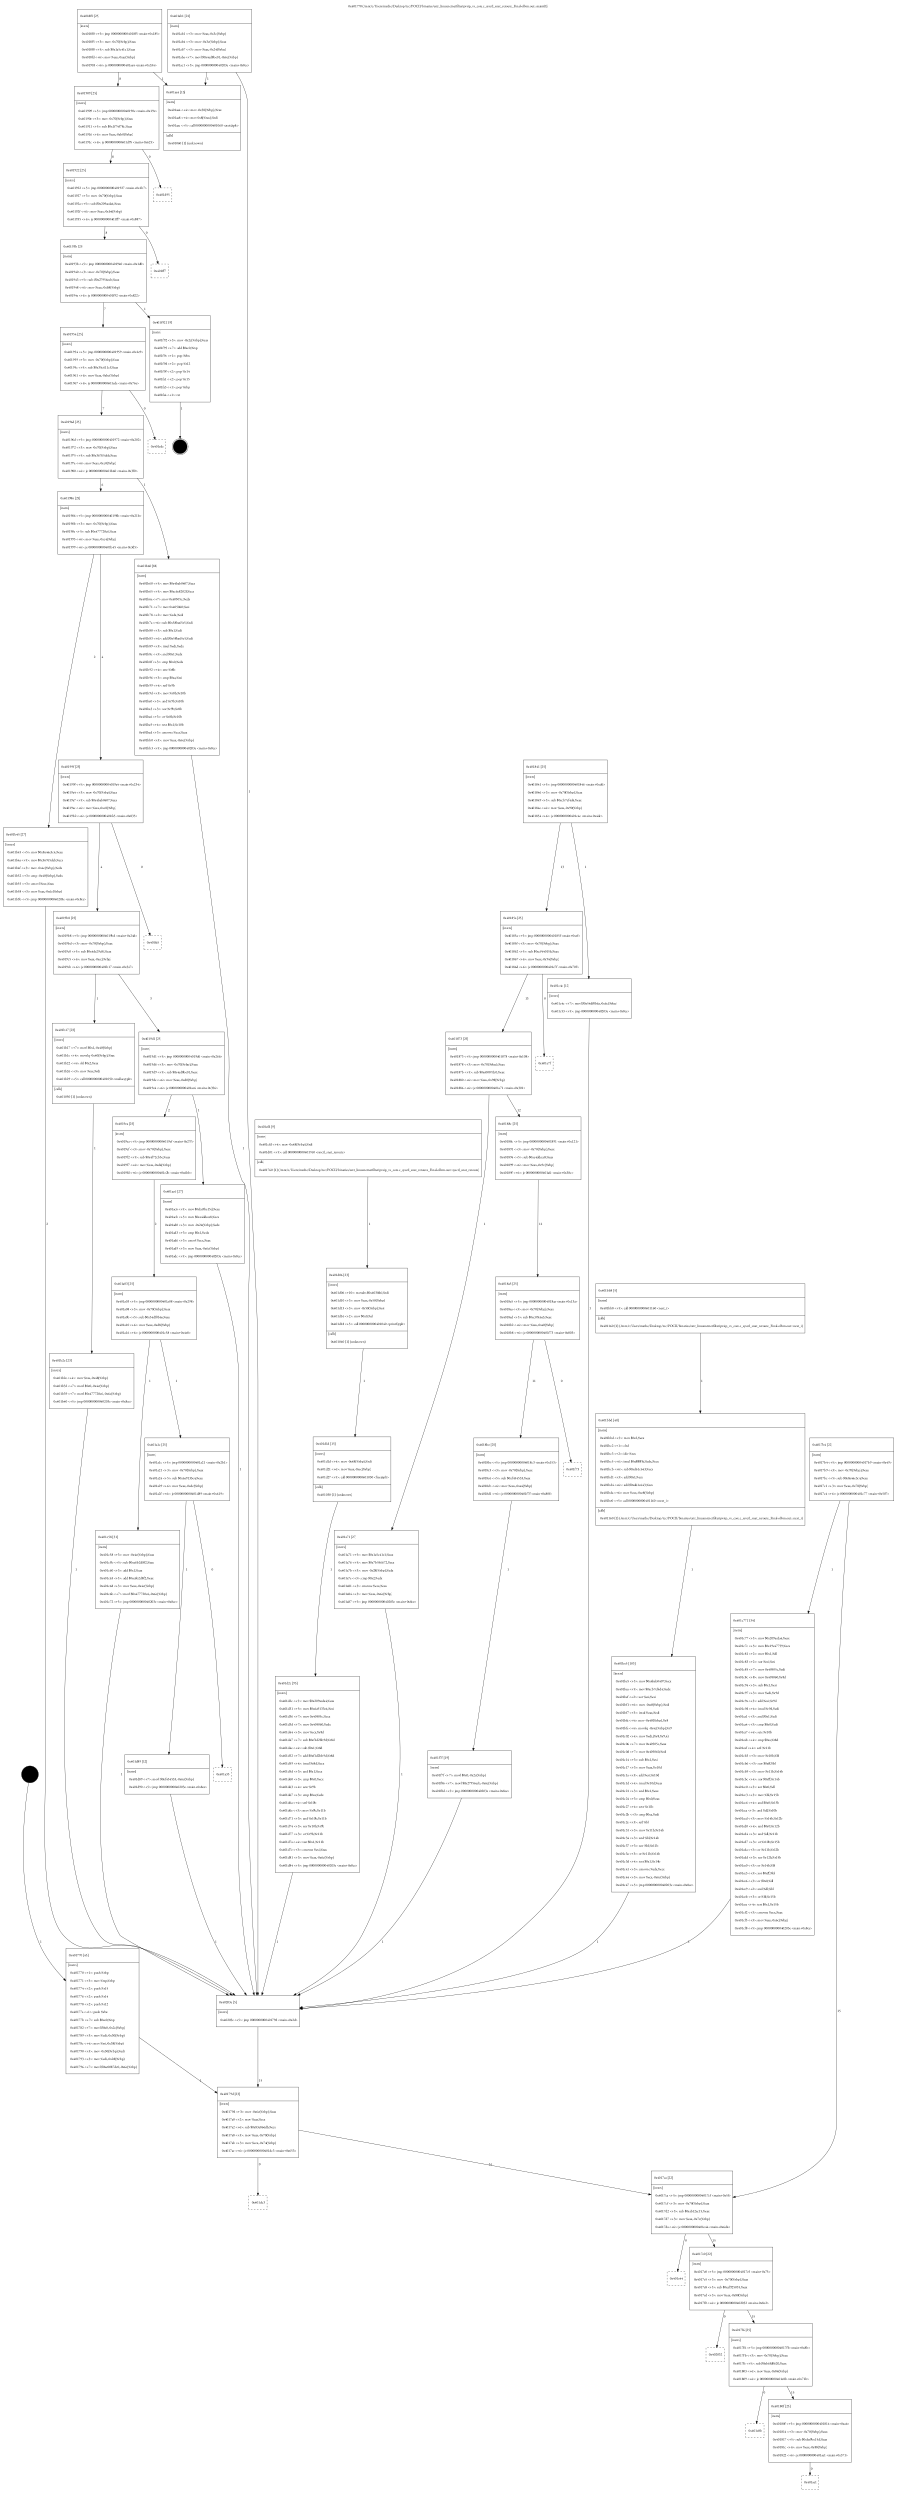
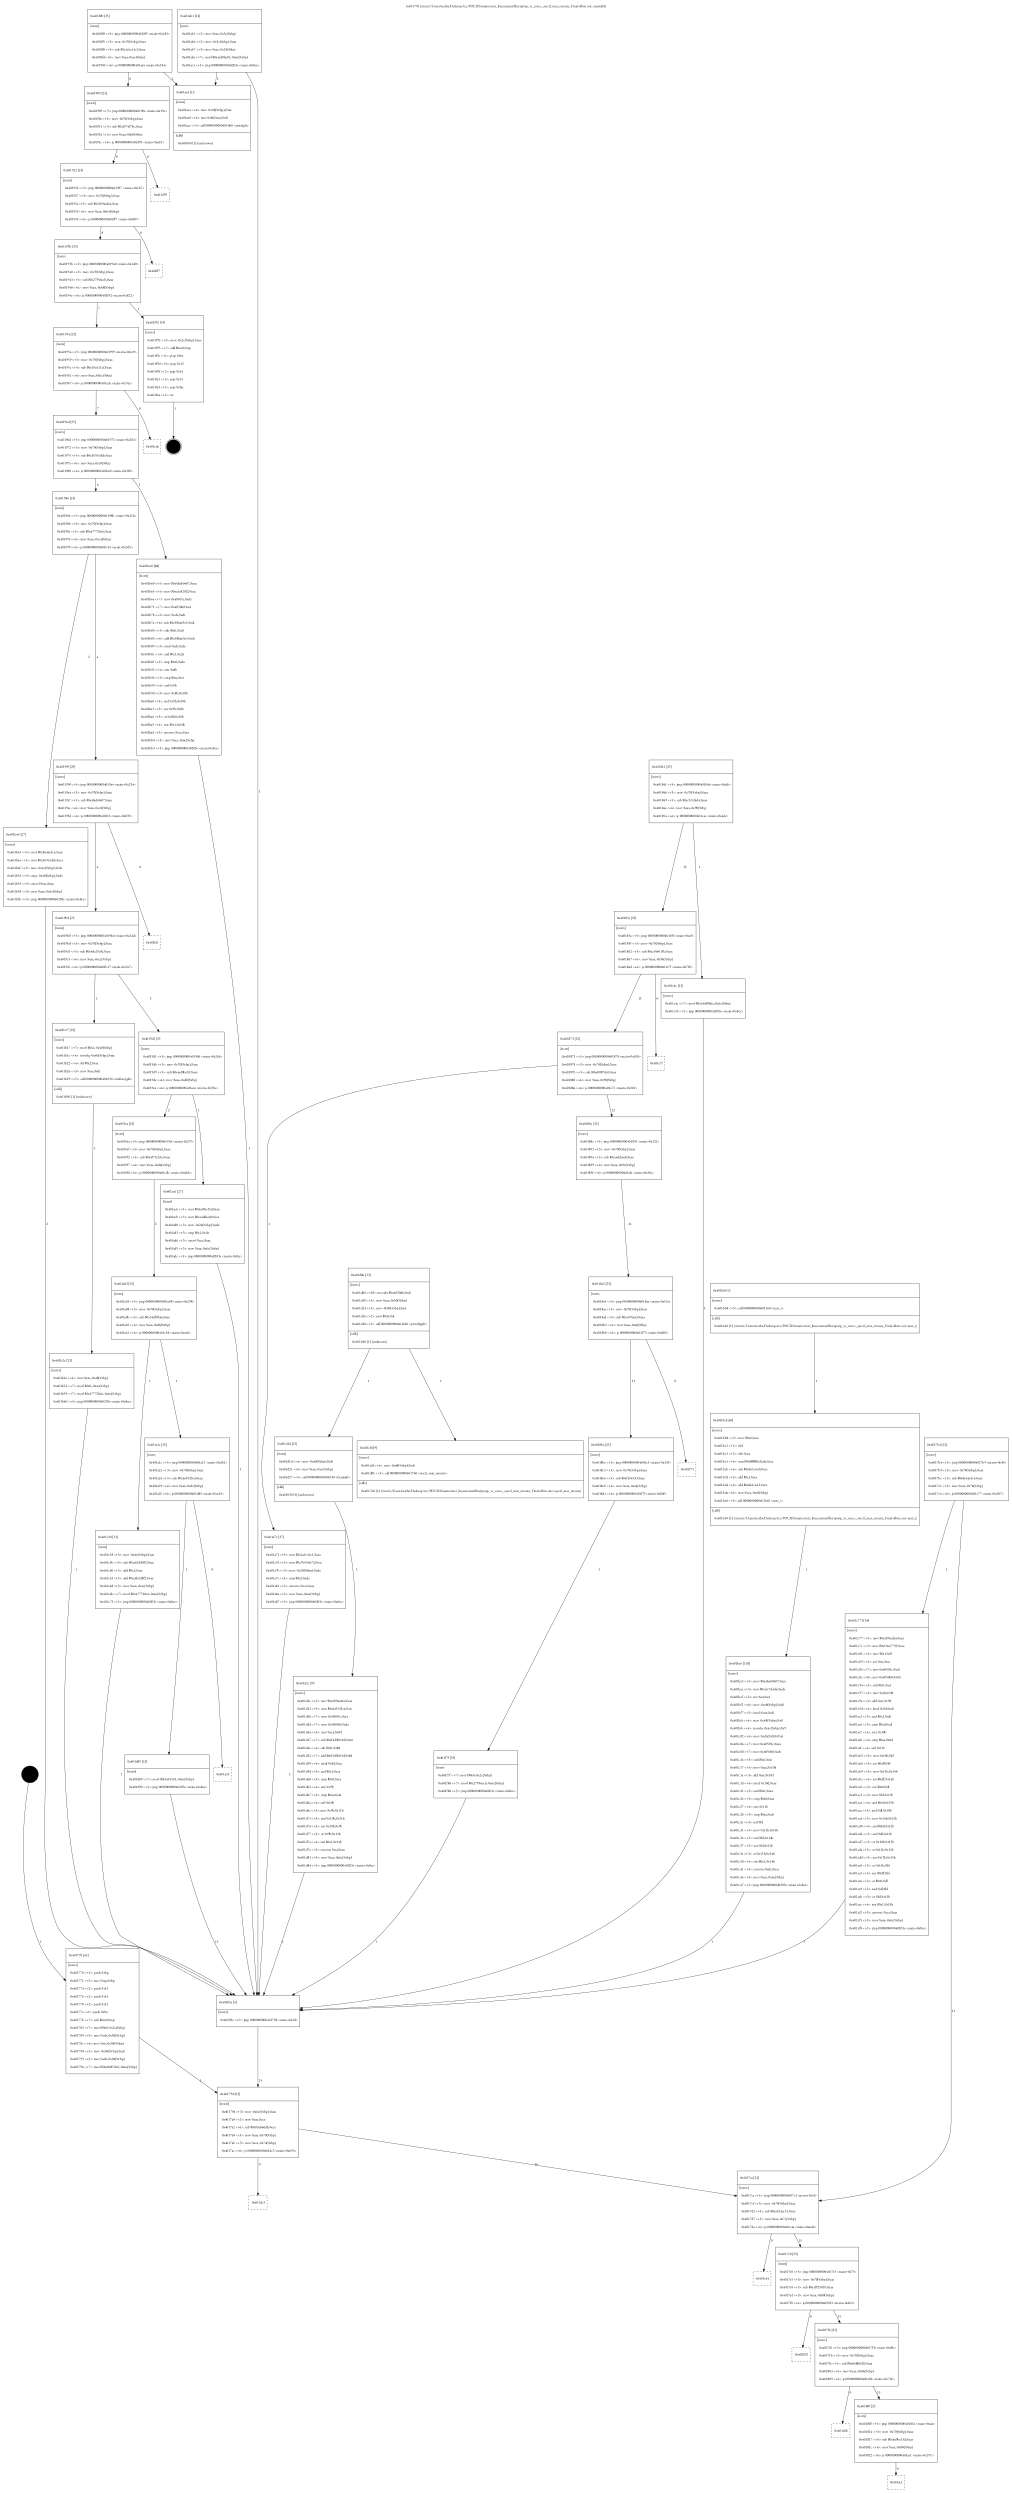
edge "0x401cfd [9]" -> "0x401d06 [23]": reversed
edge "0x401d89 [12]" -> "0x40203e [5]": label " 1" -> " 15"
